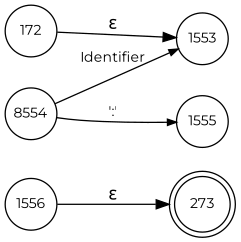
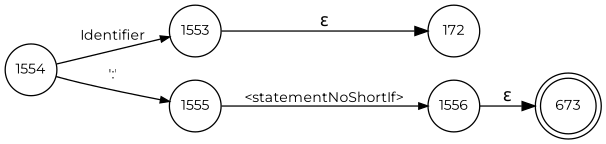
edge "172" -> "1553": reversed
edge "1555" -> "1556": added, label "<statementNoShortIf>"
node "8554": label "8554" -> "1554"
node "273": label "273" -> "673"
